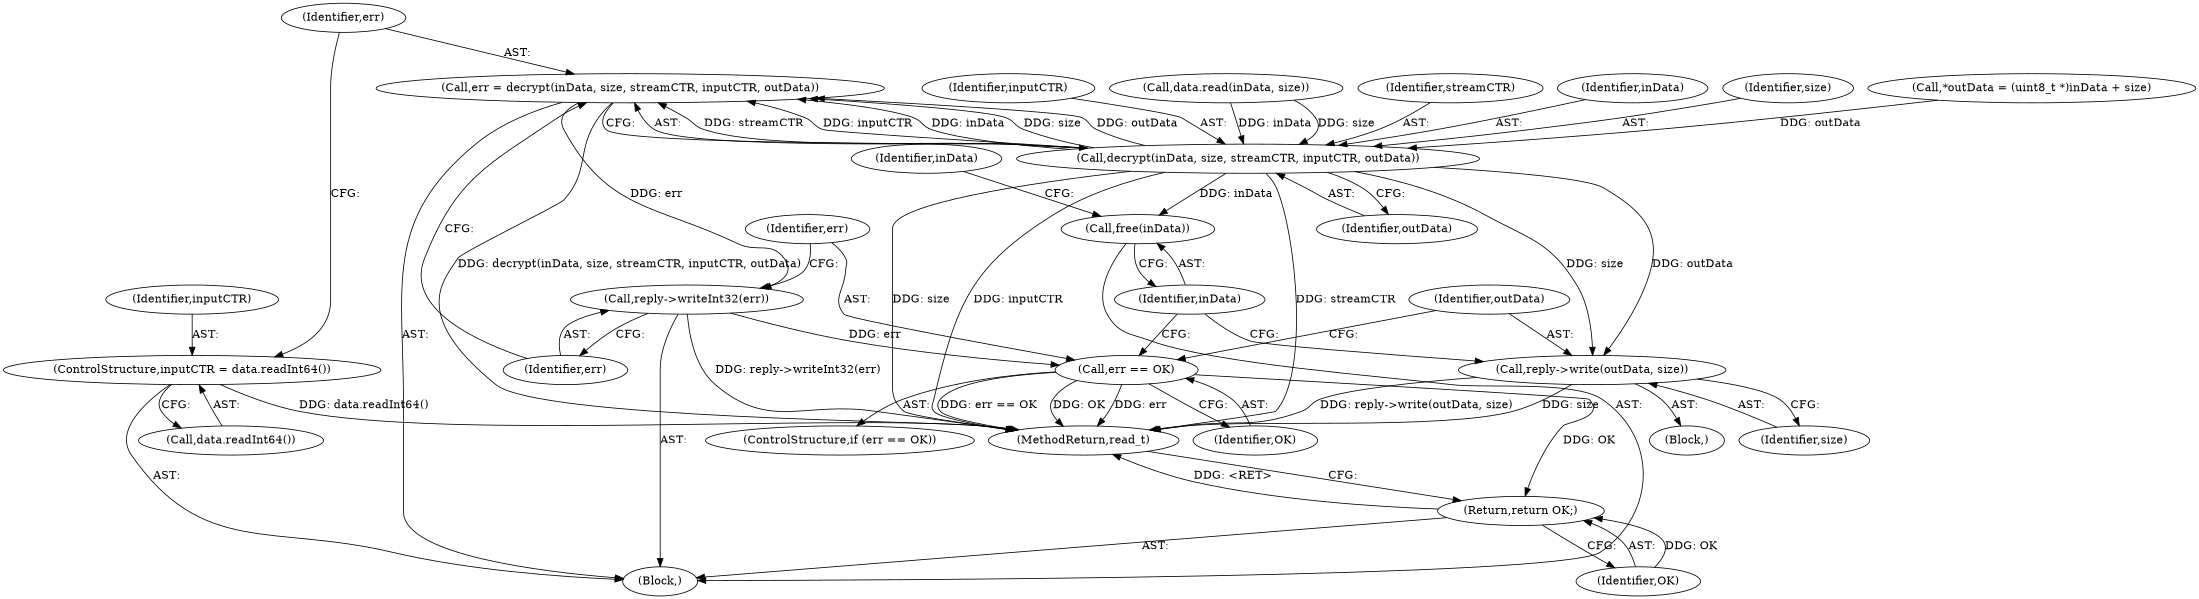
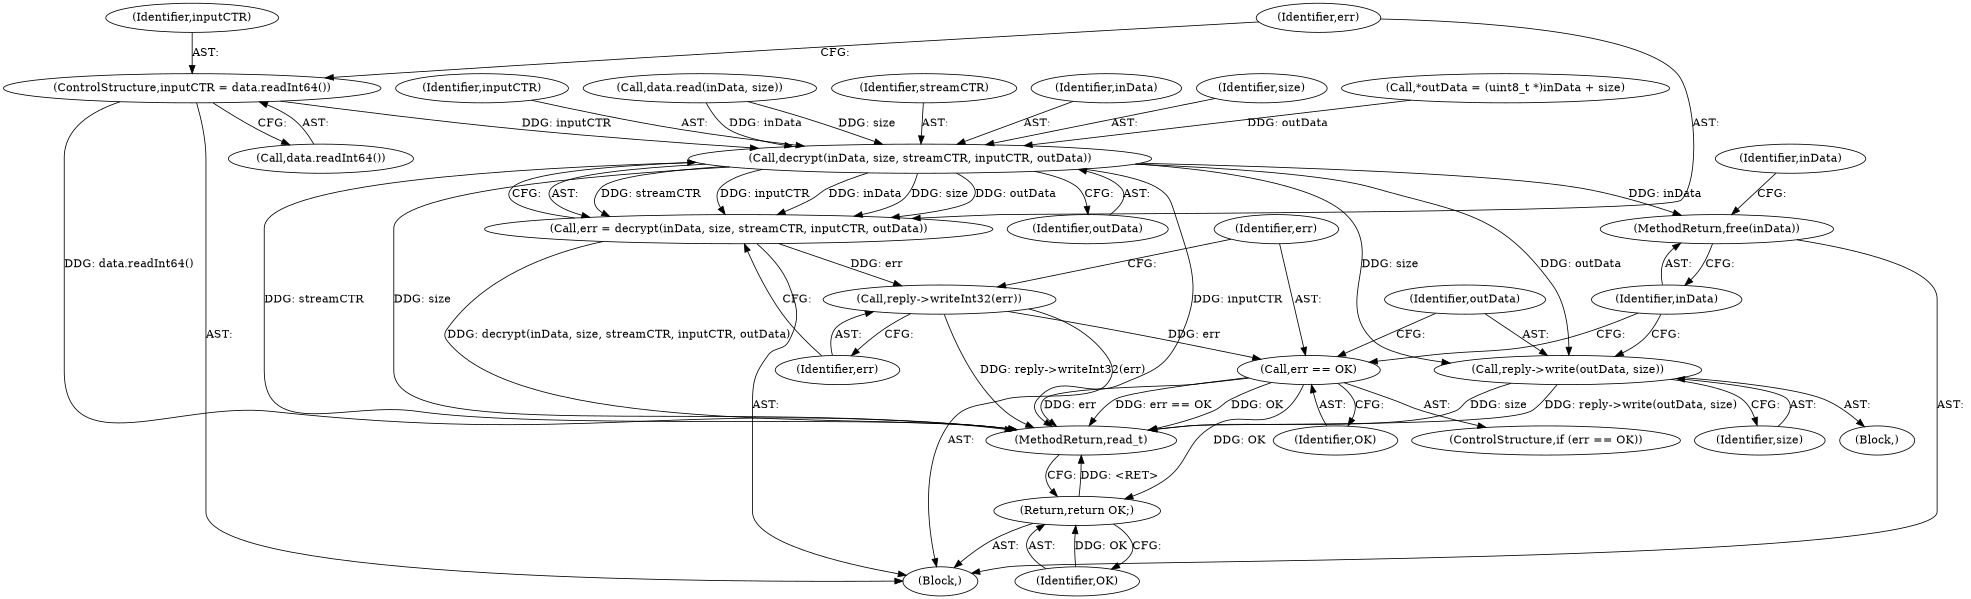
edge "(ControlStructure,inputCTR = data.readInt64())" -> "(Call,decrypt(inData, size, streamCTR, inputCTR, outData))": added, label "DDG: inputCTR"
node "(Call,free(inData))": label "(Call,free(inData))" -> "(MethodReturn,free(inData))"
